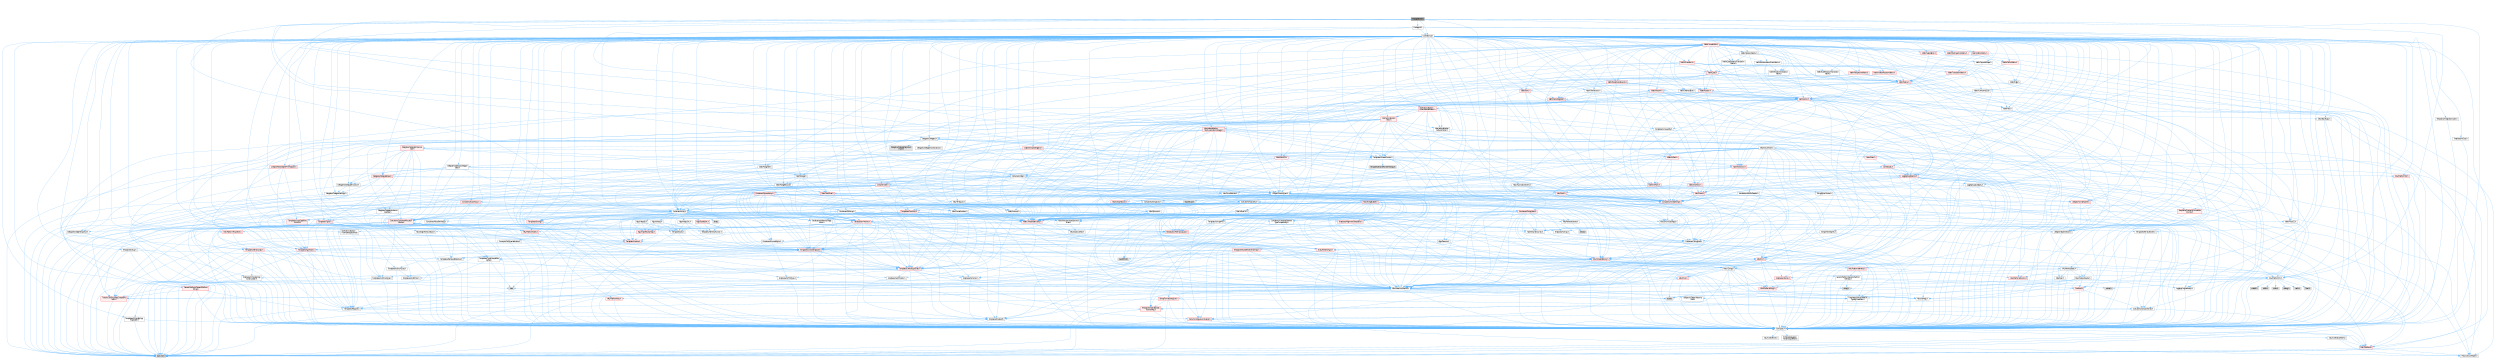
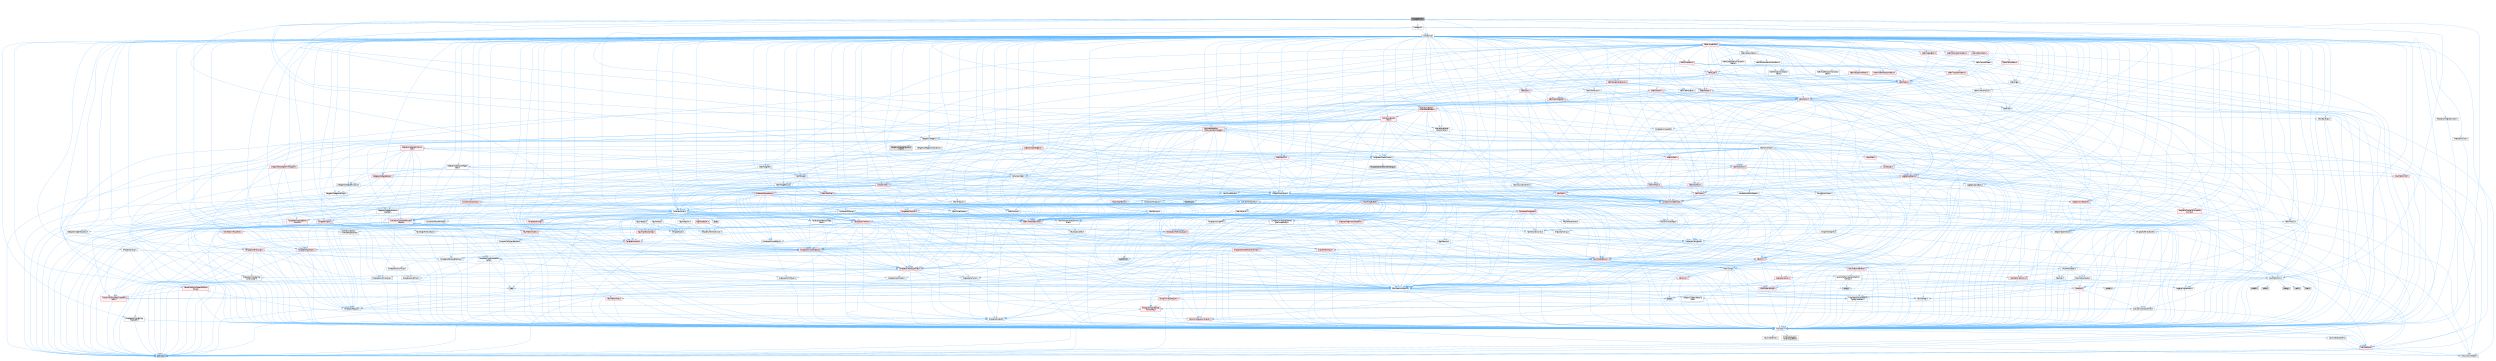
node "iterator": removed
node "stdio.h": removed
